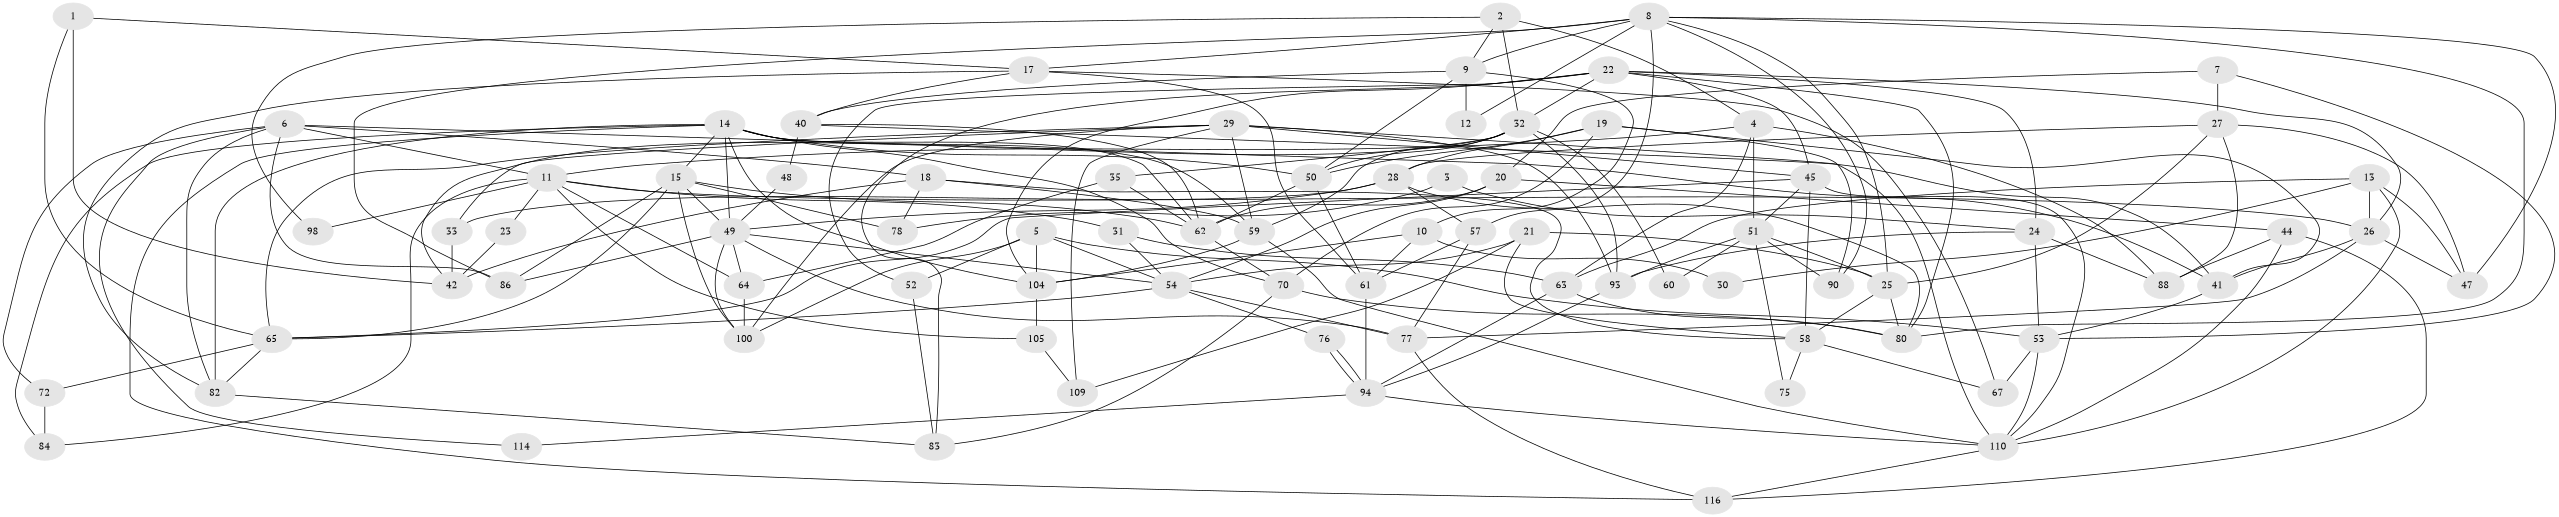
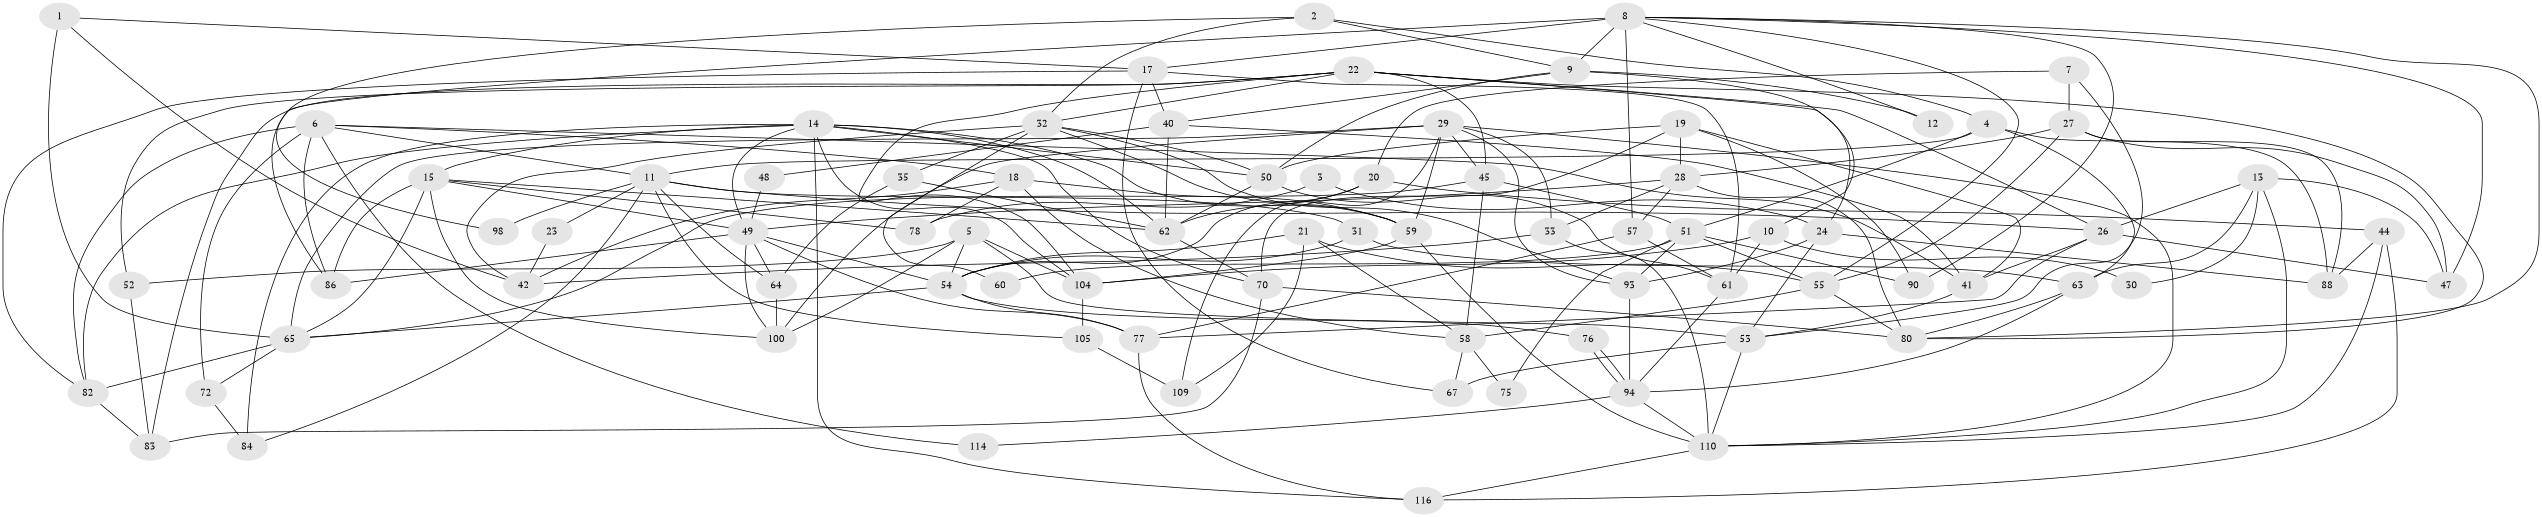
edge "45" -- "110": now "33" -- "110"
node "25": label "25" -> "55"
